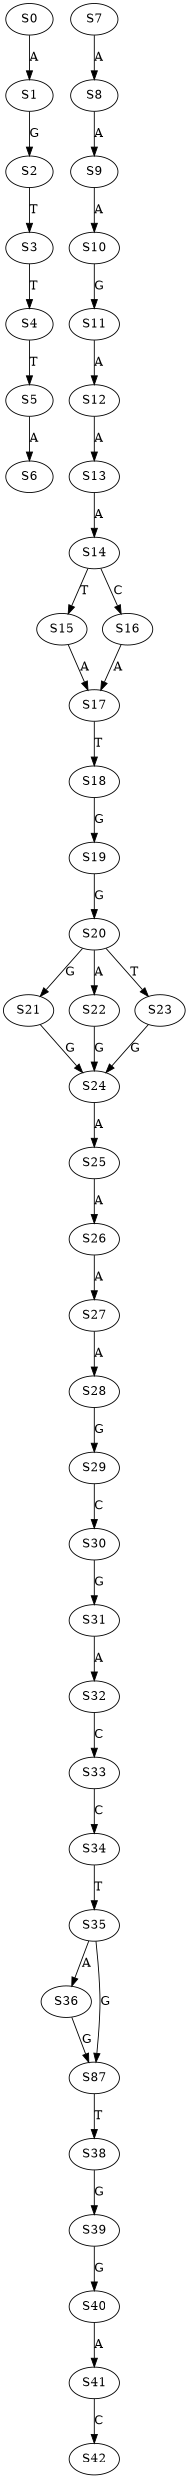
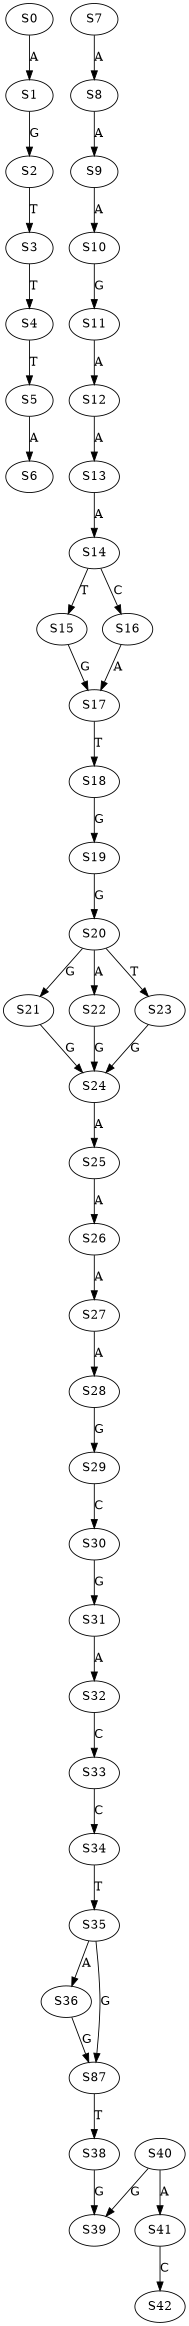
edge "S15" -> "S17": label "A" -> "G"
edge "S39" -> "S40": reversed
